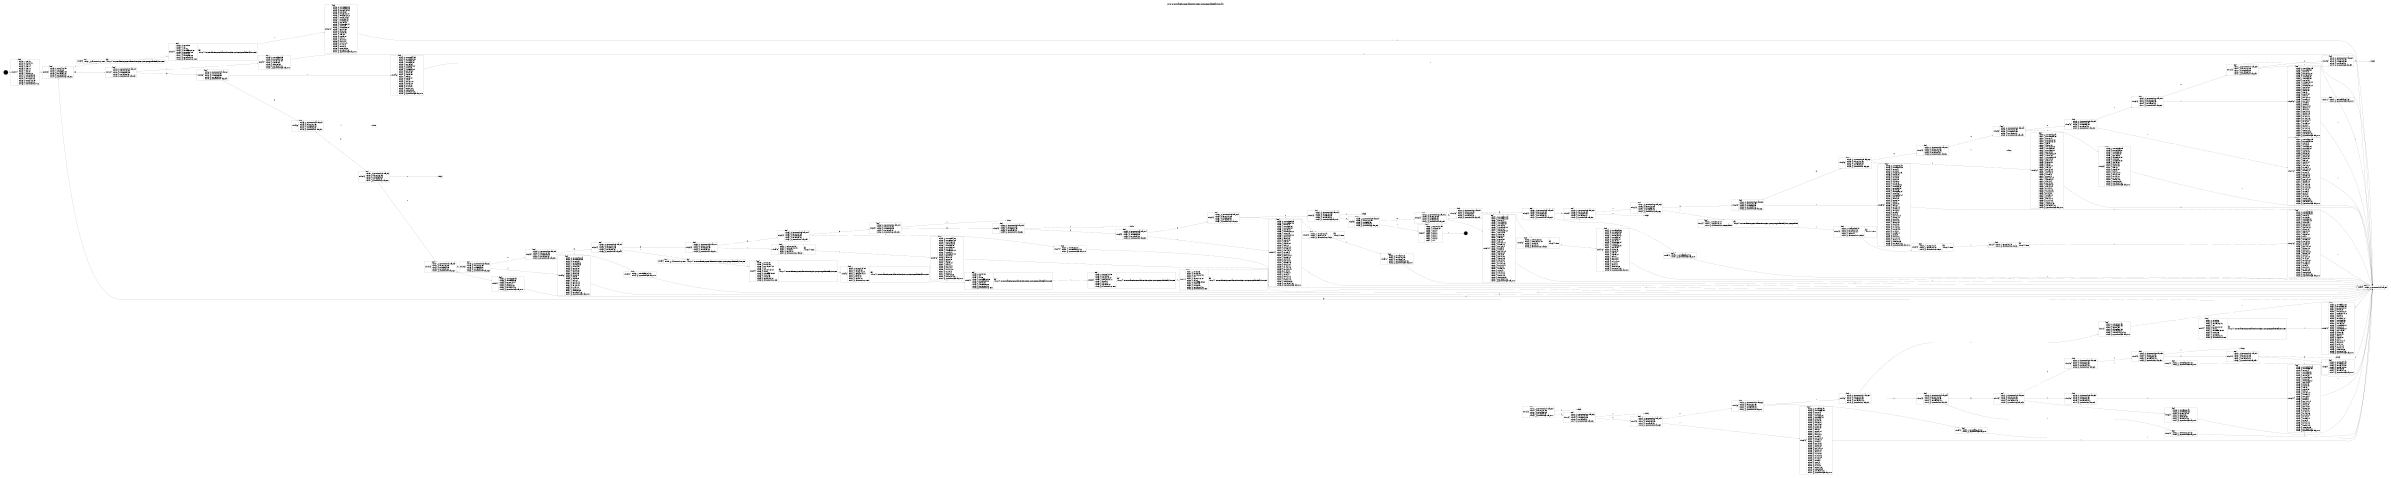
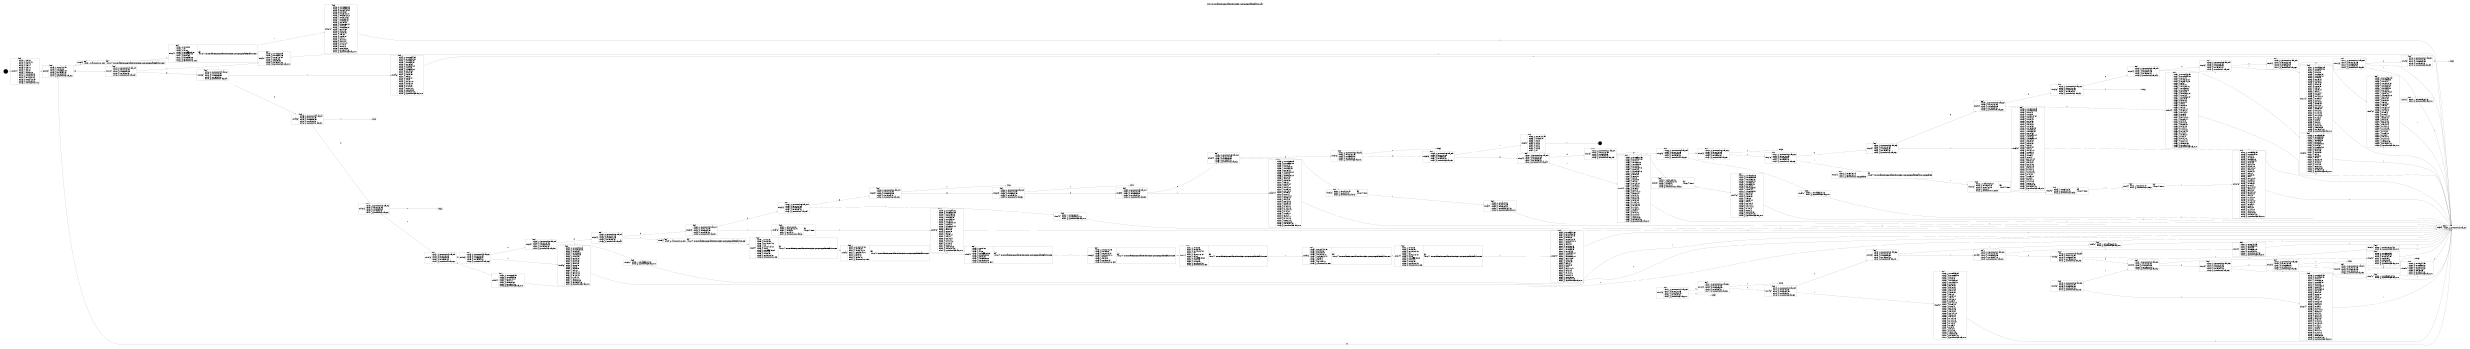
node "0x401f9d [36]": added
edge "0x4017f7 [25]" -> "0x4017de [25]": reversed
